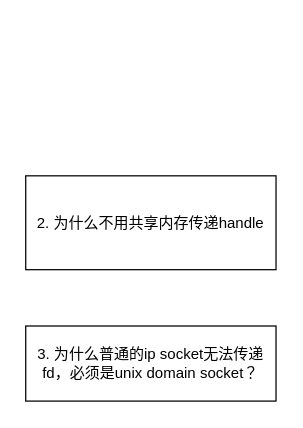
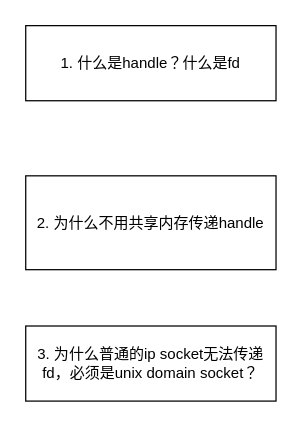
node "1. 什么是handle？什么是fd": added
